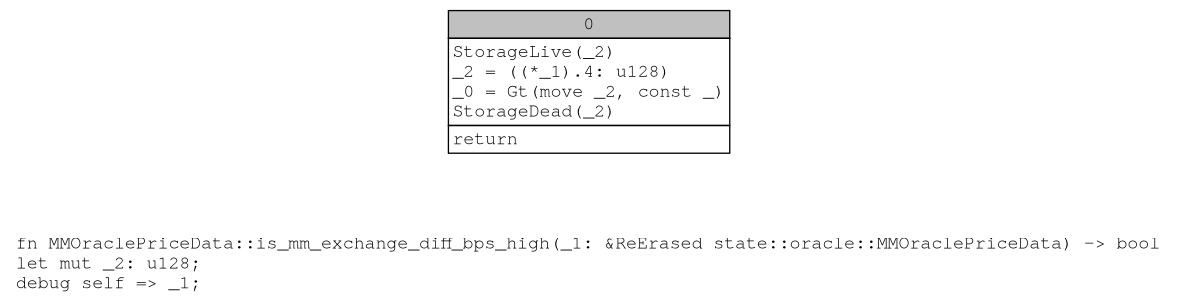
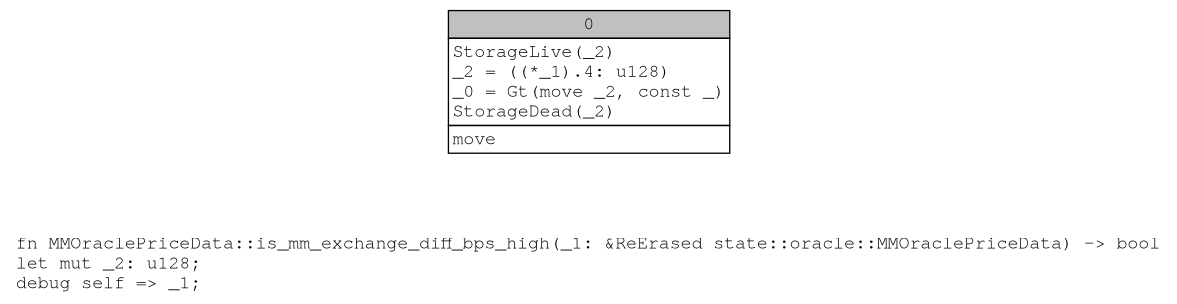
node "0": text "return" -> "move"
